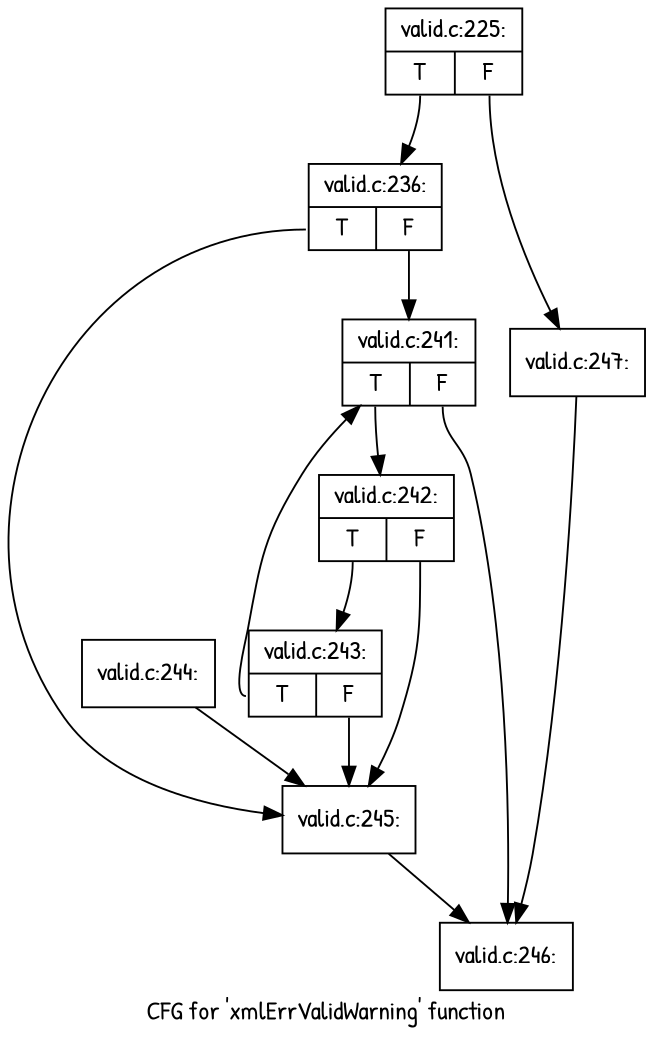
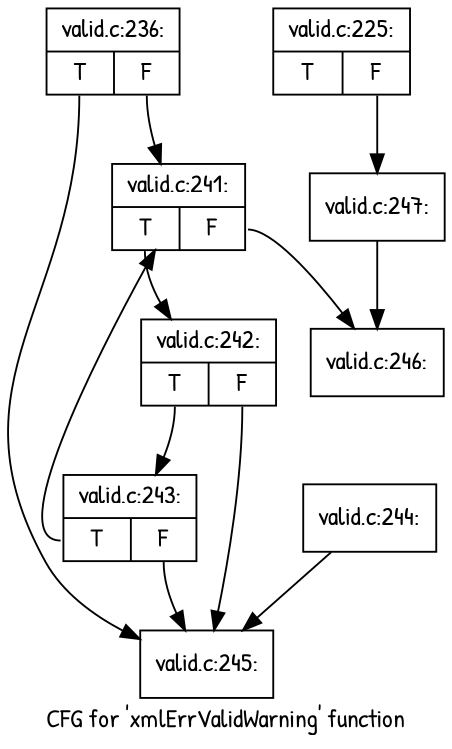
edge "valid.c:225:" -> "valid.c:236:": removed
edge "valid.c:245:" -> "valid.c:246:": removed
